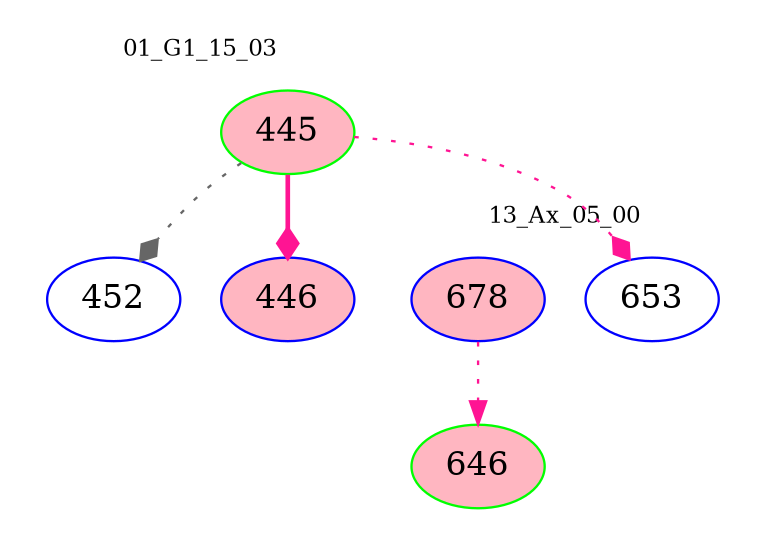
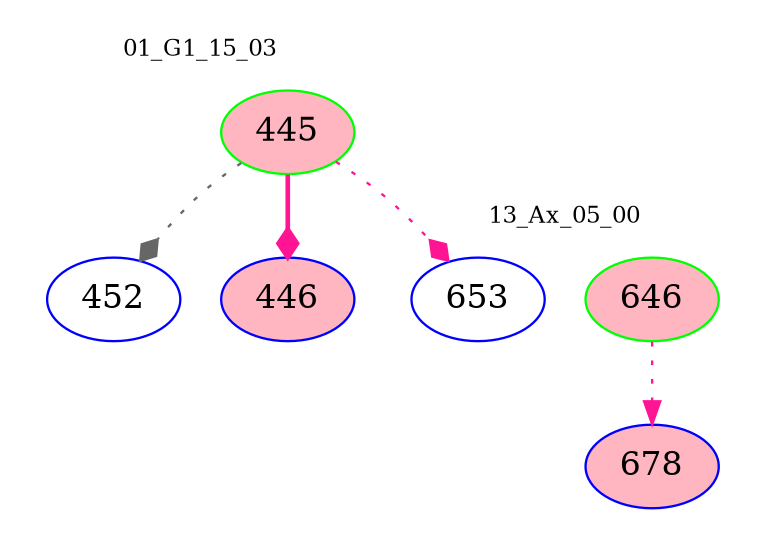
edge "678" -> "646": reversed
